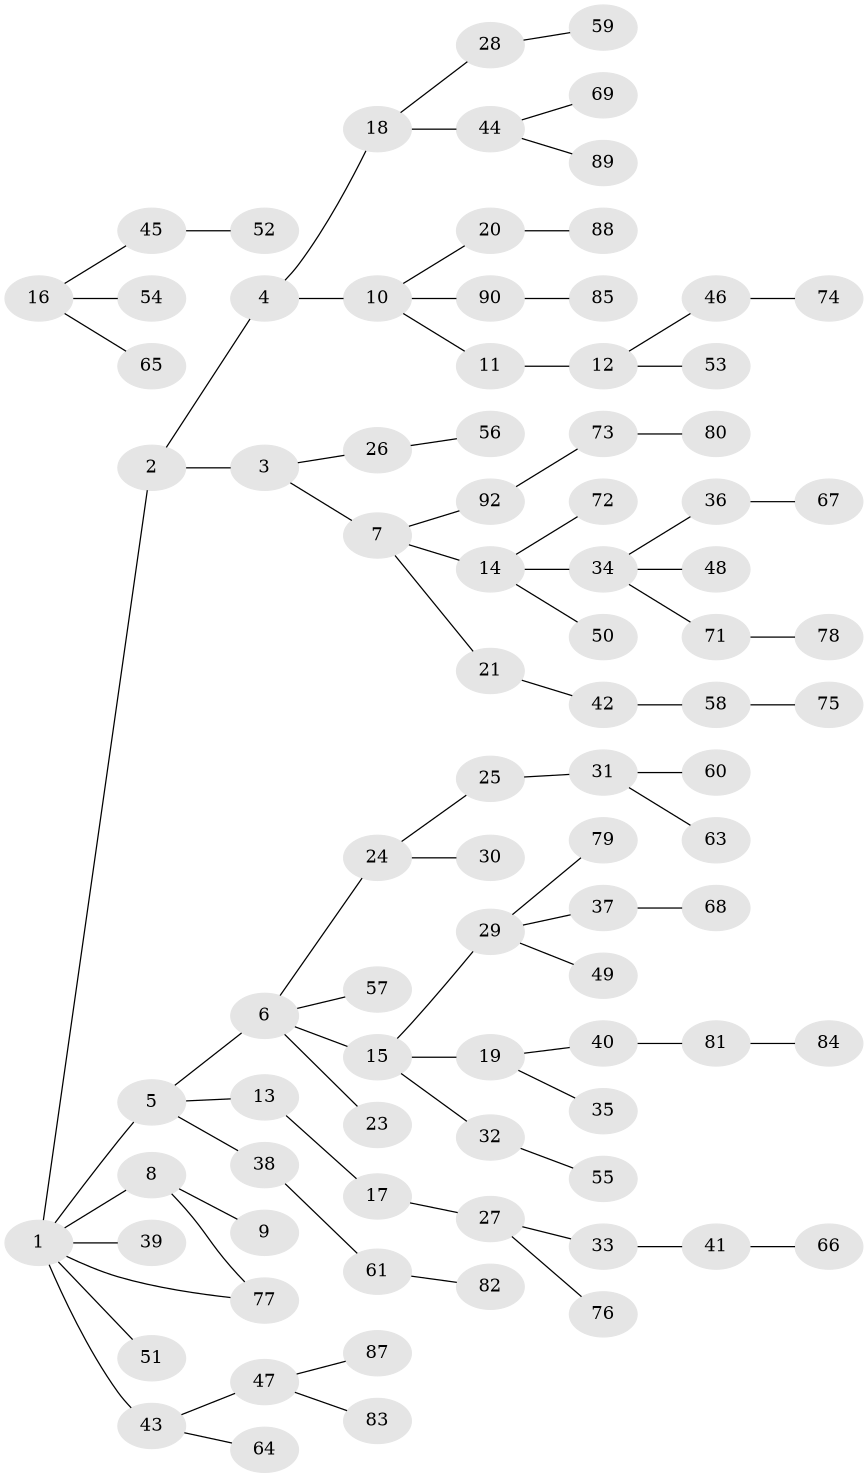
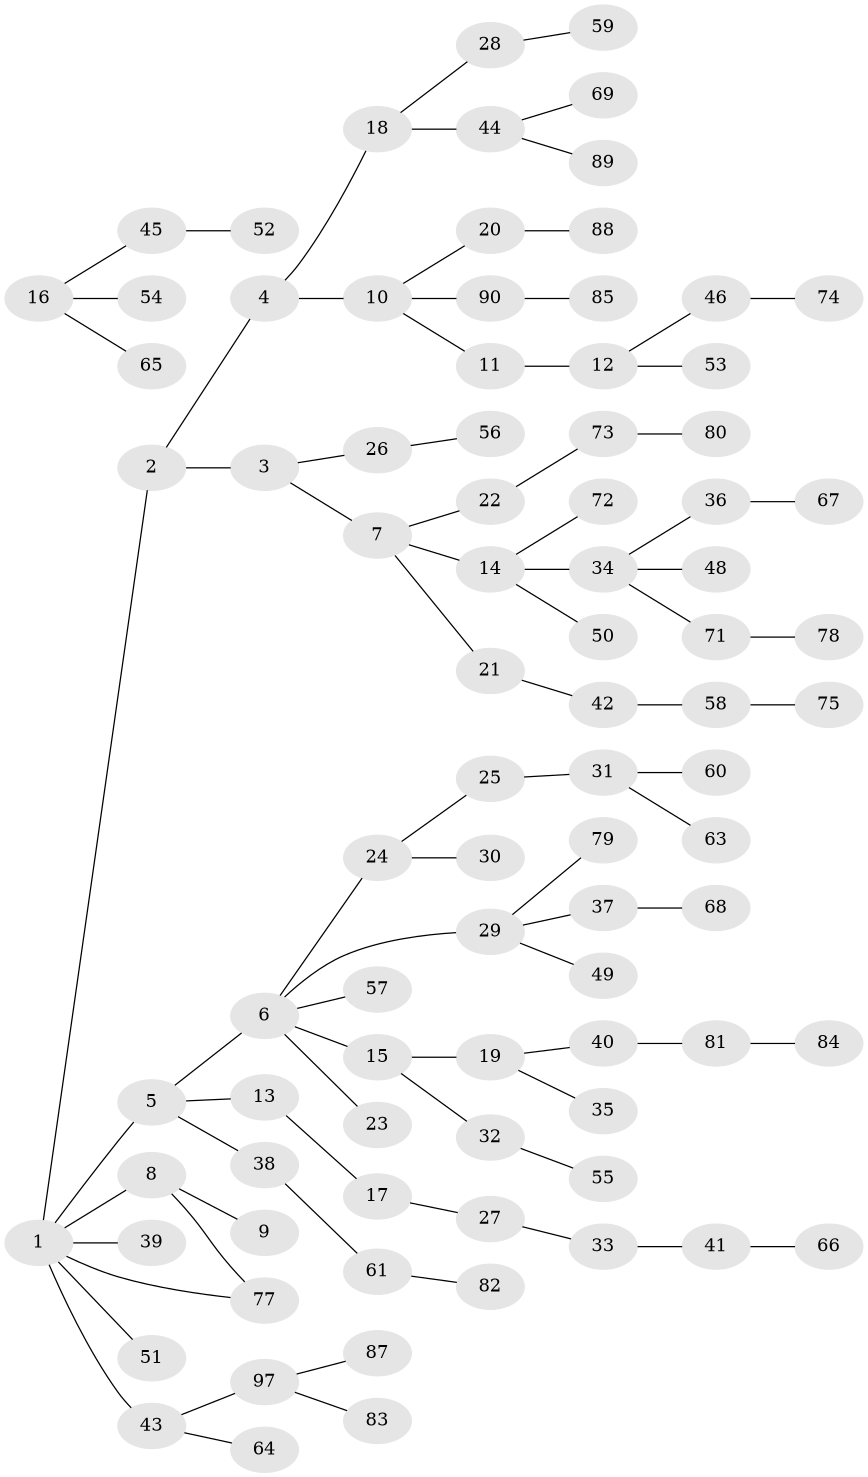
node "92": label "92" -> "22"
edge "29" -- "15": now "29" -- "6"
node "76": removed
node "47": label "47" -> "97"
